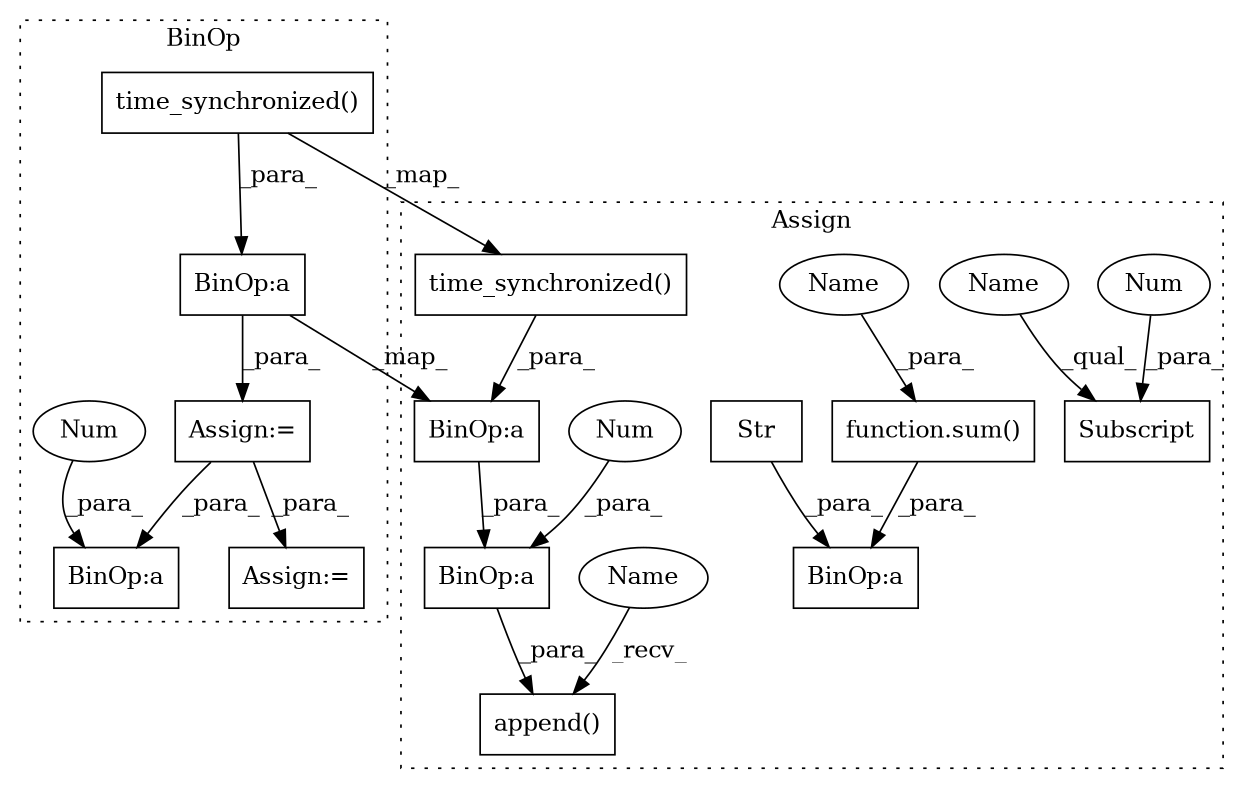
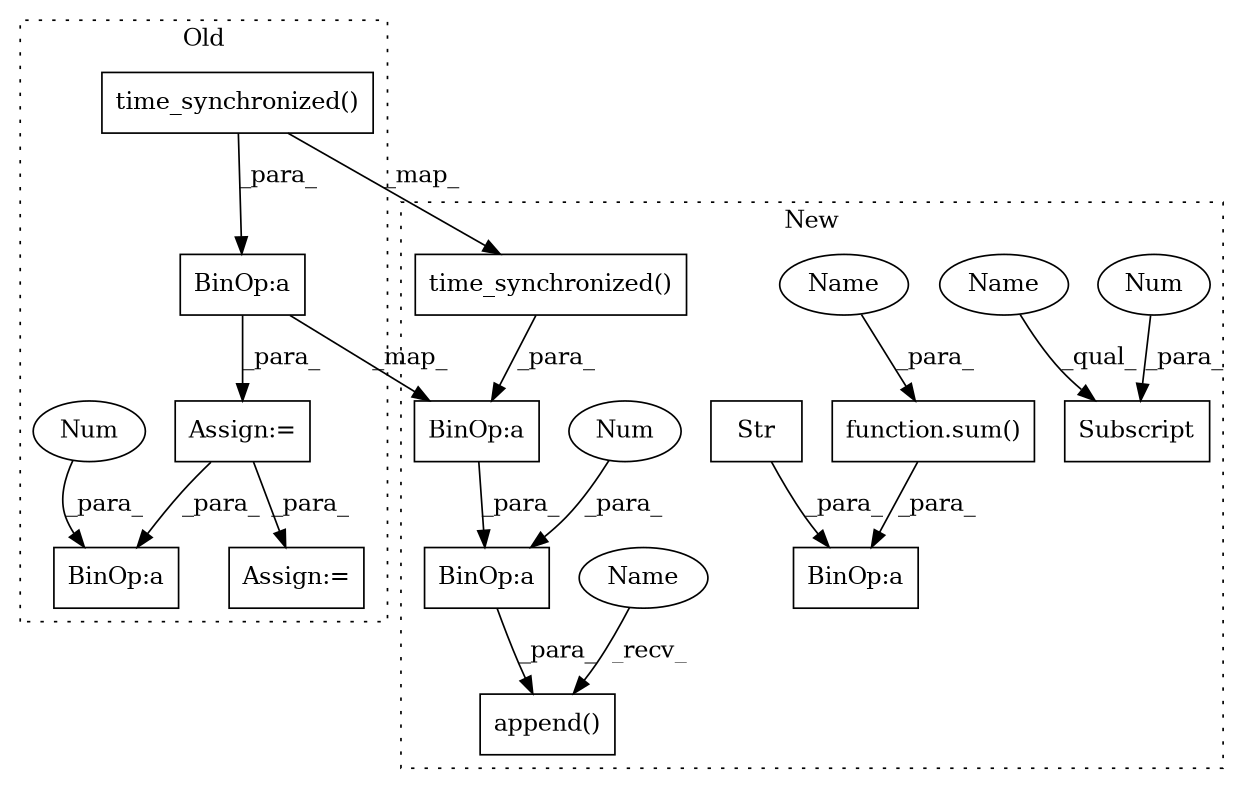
cluster "BinOp": label "BinOp" -> "Old"
cluster "Assign": label "Assign" -> "New"
